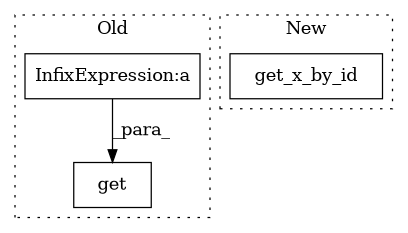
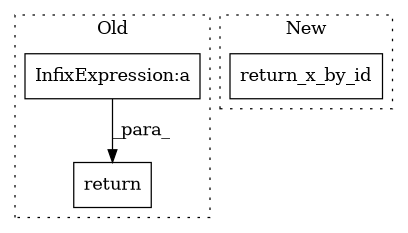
node "get_x_by_id": label "get_x_by_id" -> "return_x_by_id"
node "get": label "get" -> "return"
